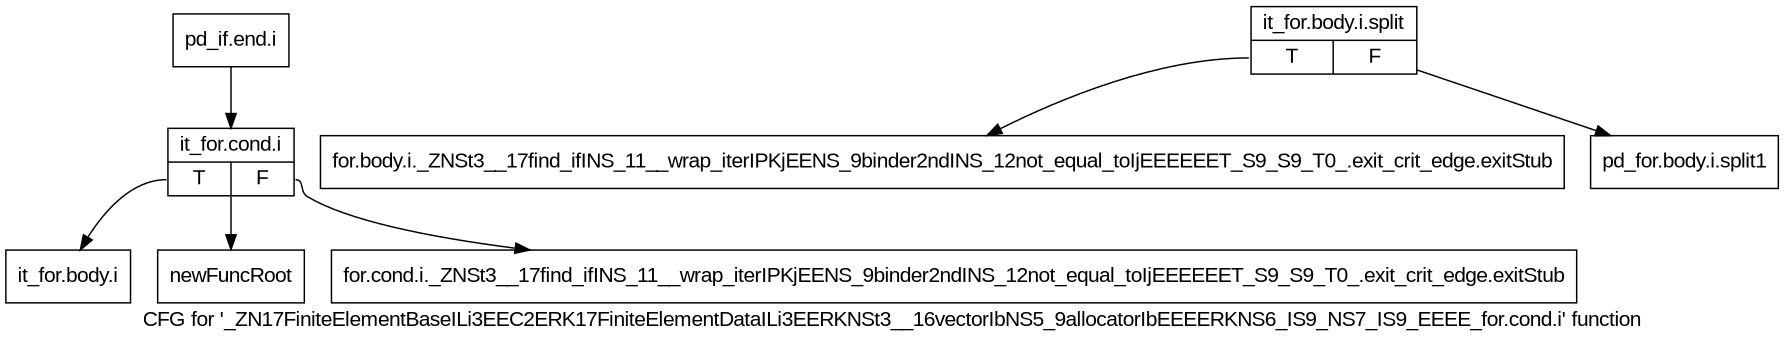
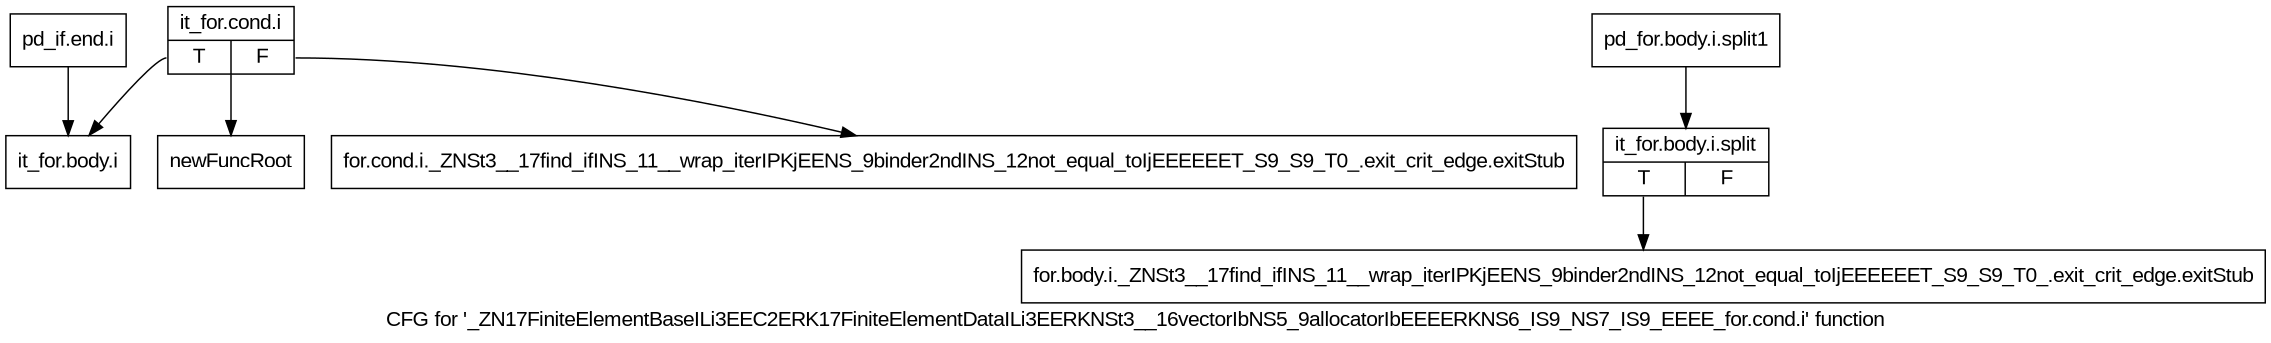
edge "pd_if.end.i" -> "it_for.cond.i": now "pd_if.end.i" -> "it_for.body.i"
edge "it_for.body.i.split" -> "pd_for.body.i.split1": reversed
